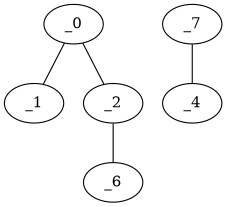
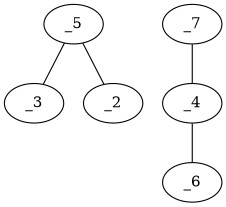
node "_0": label "_0" -> "_5"
node "_1": label "_1" -> "_3"
edge "_2" -- "_6": now "_4" -- "_6"
